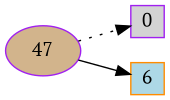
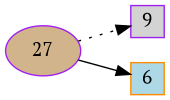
node "0": label "0" -> "9"
node "47": label "47" -> "27"
